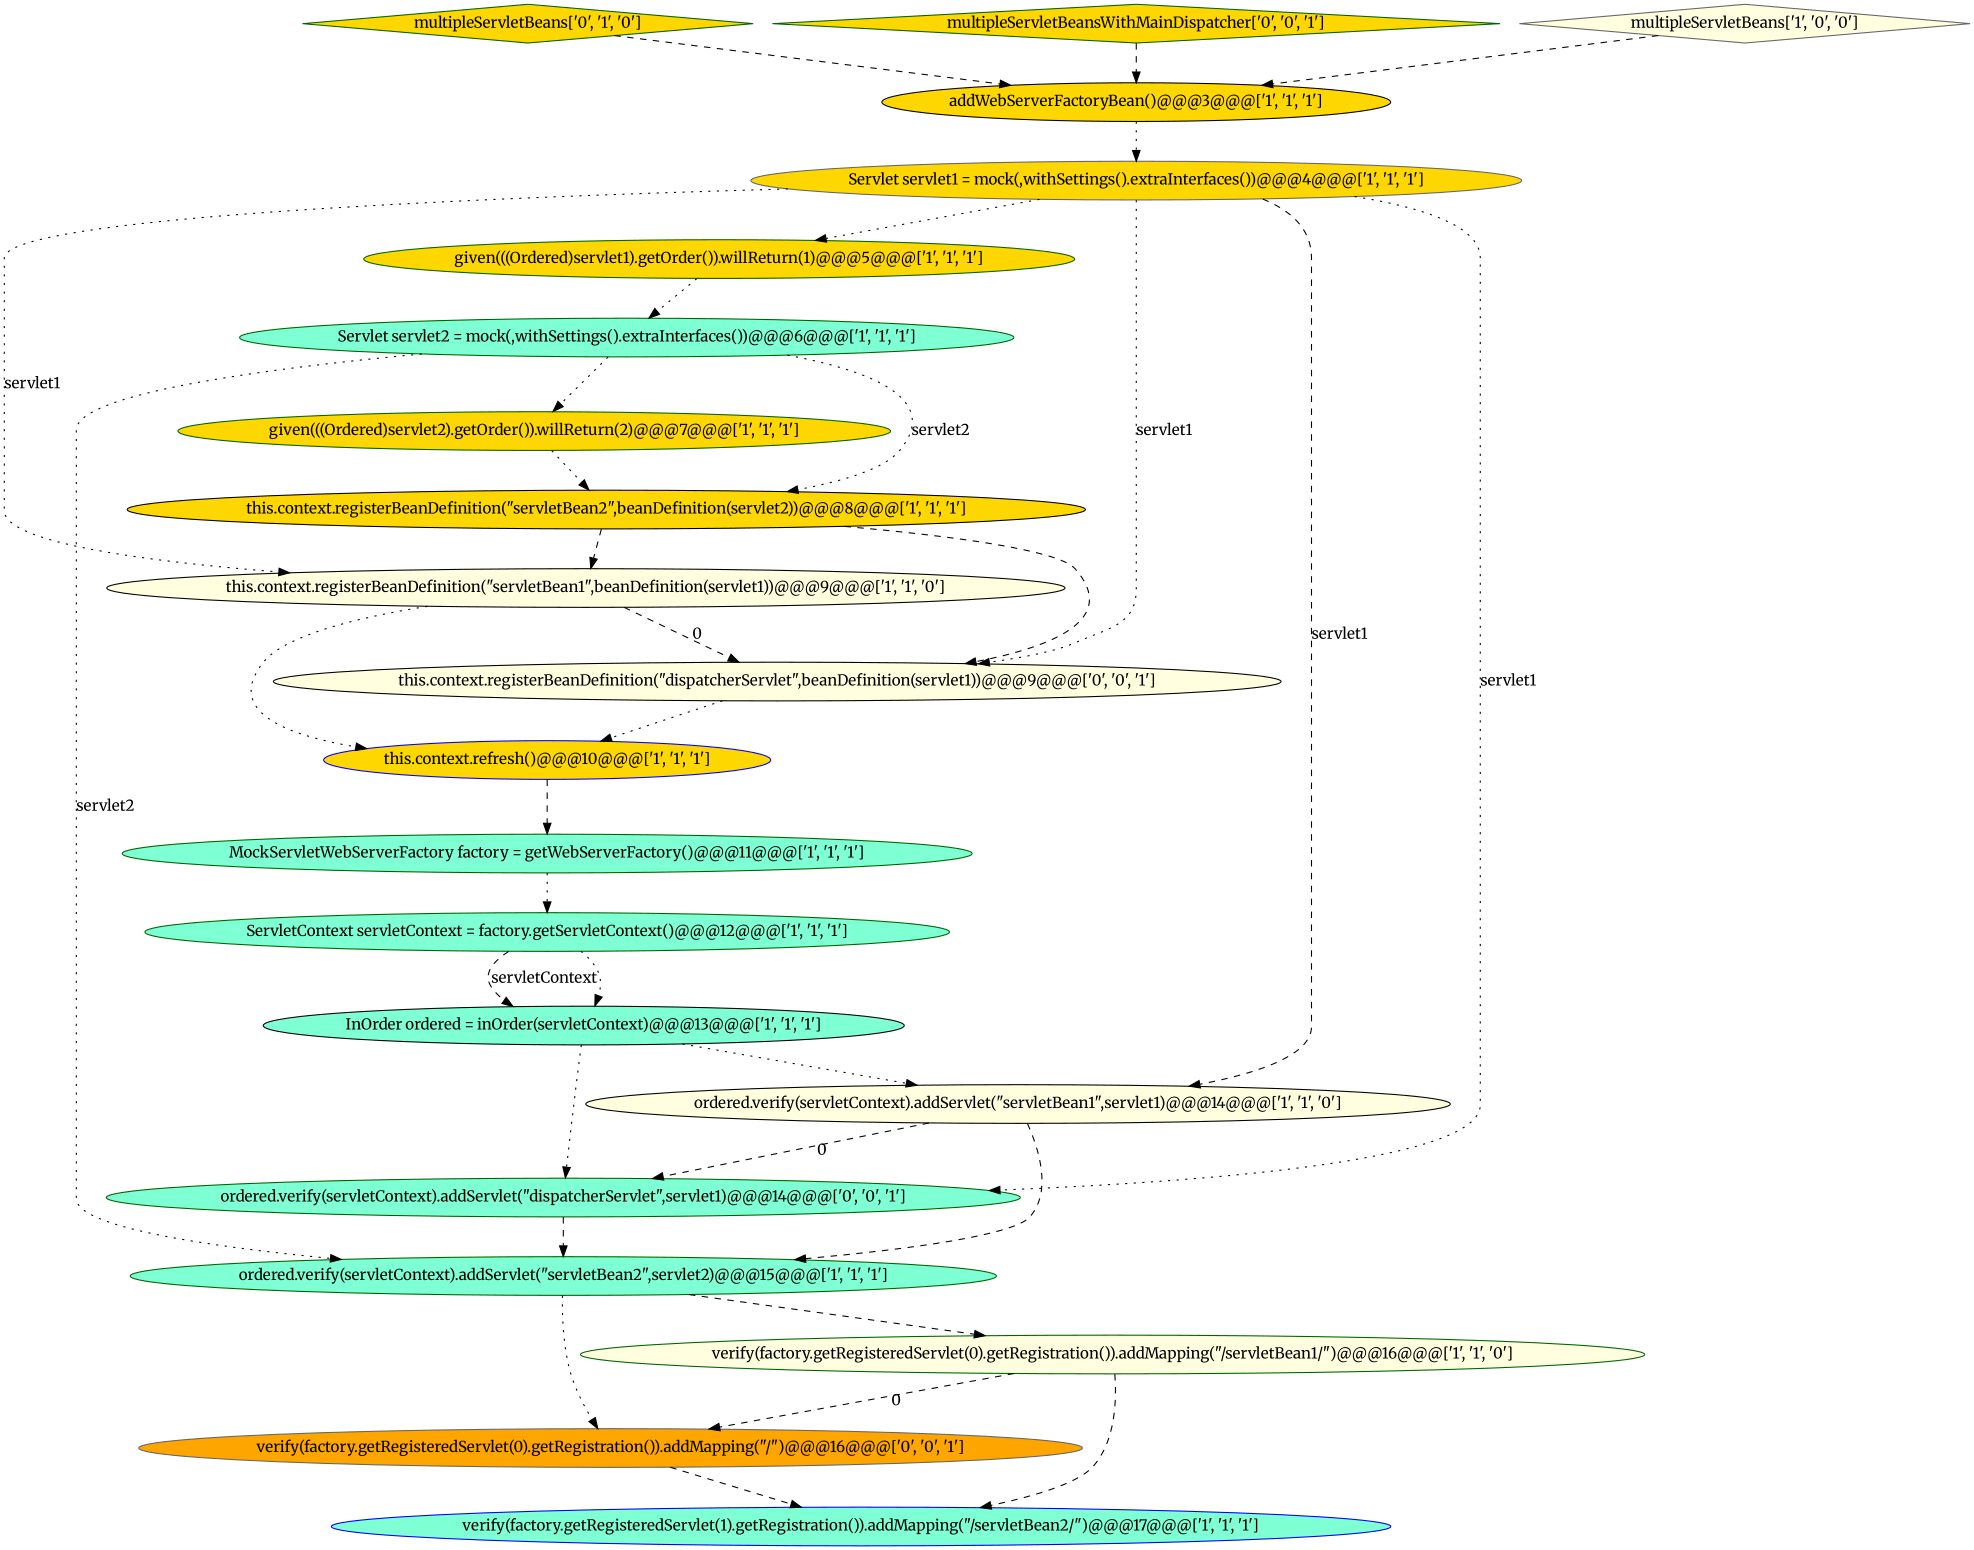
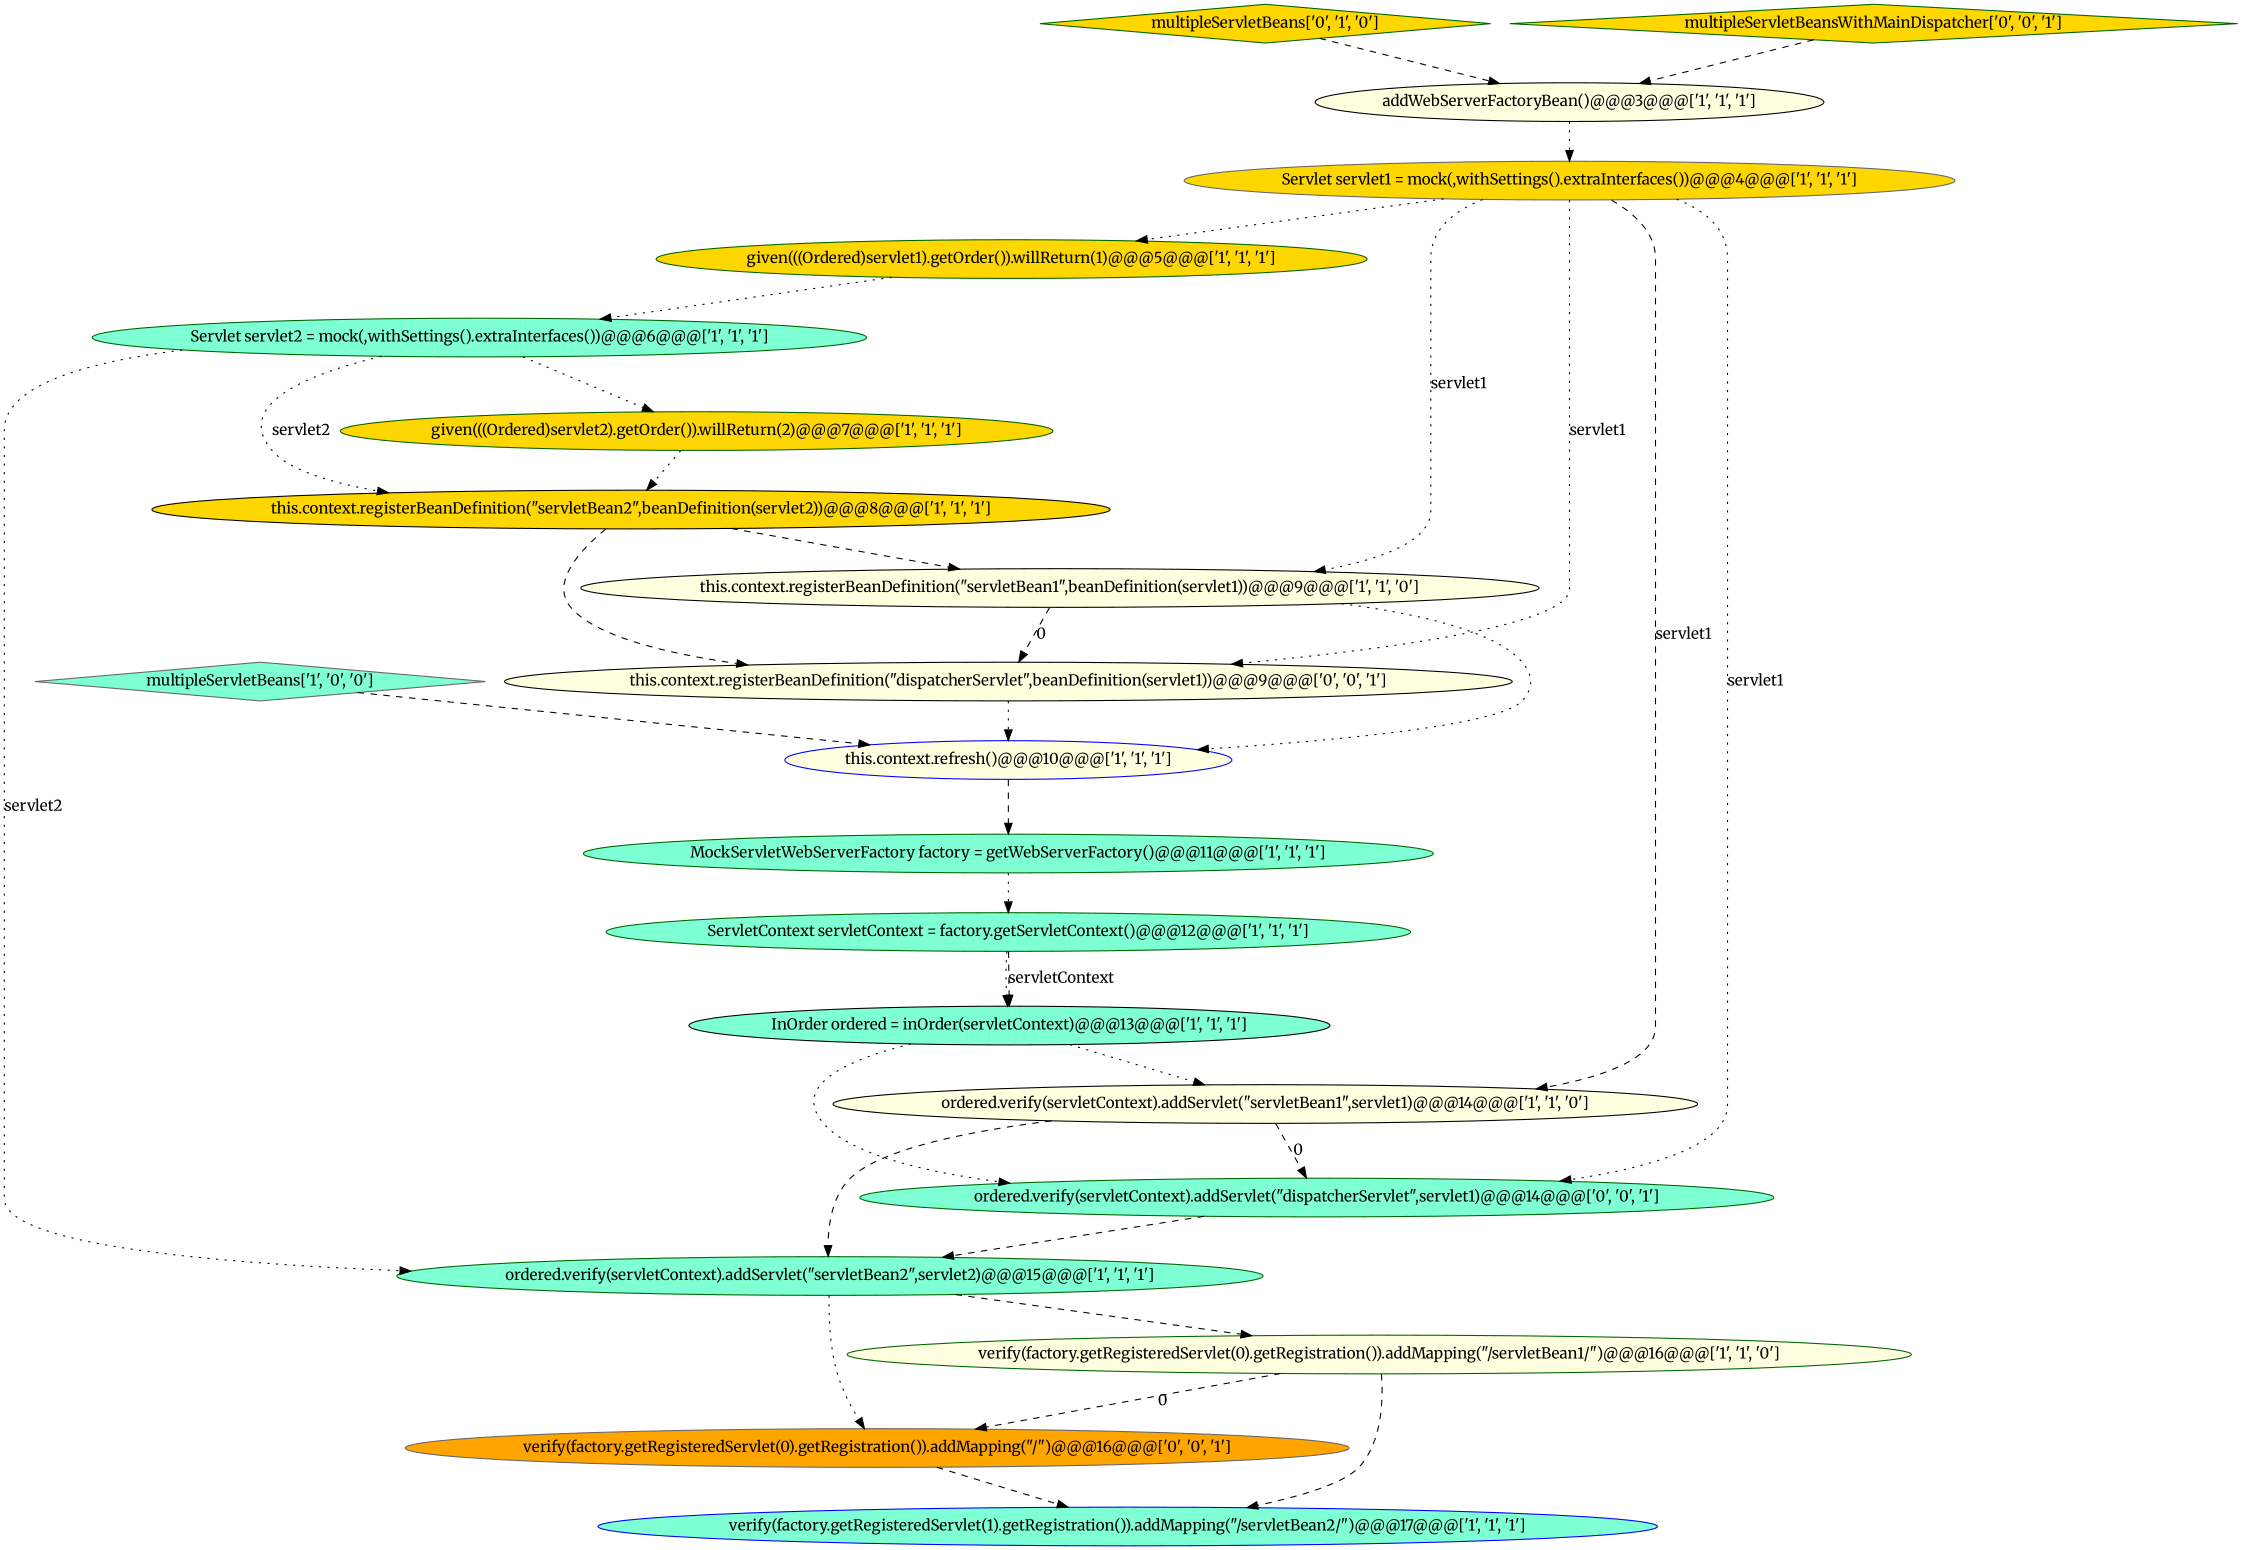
node "multipleServletBeans['1', '0', '0']": fillcolor lightyellow -> aquamarine
edge "multipleServletBeans['1', '0', '0']" -> "addWebServerFactoryBean()@@@3@@@['1', '1', '1']": now "multipleServletBeans['1', '0', '0']" -> "this.context.refresh()@@@10@@@['1', '1', '1']"
node "addWebServerFactoryBean()@@@3@@@['1', '1', '1']": fillcolor gold -> lightyellow
node "this.context.refresh()@@@10@@@['1', '1', '1']": fillcolor gold -> lightyellow
